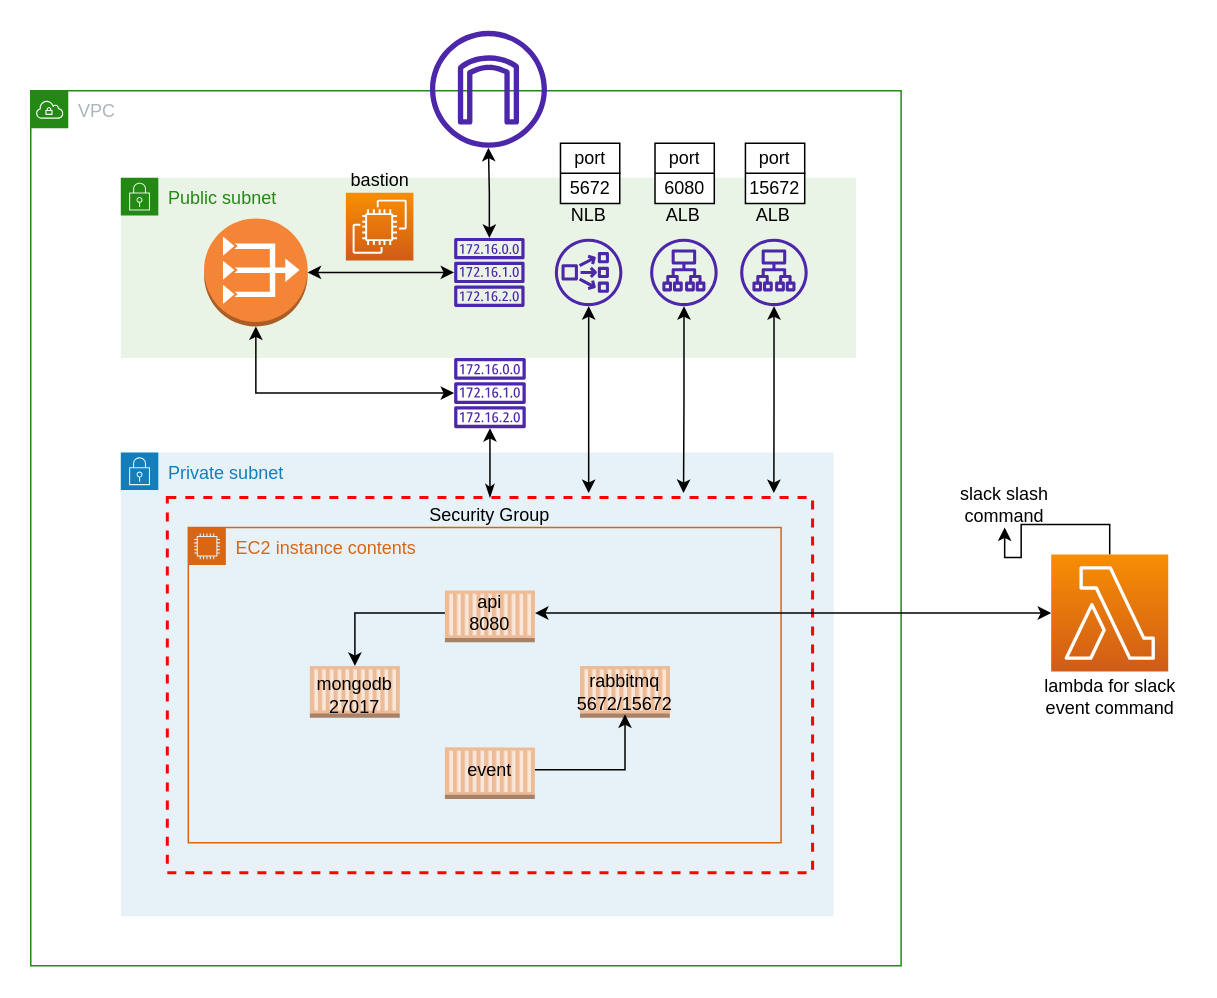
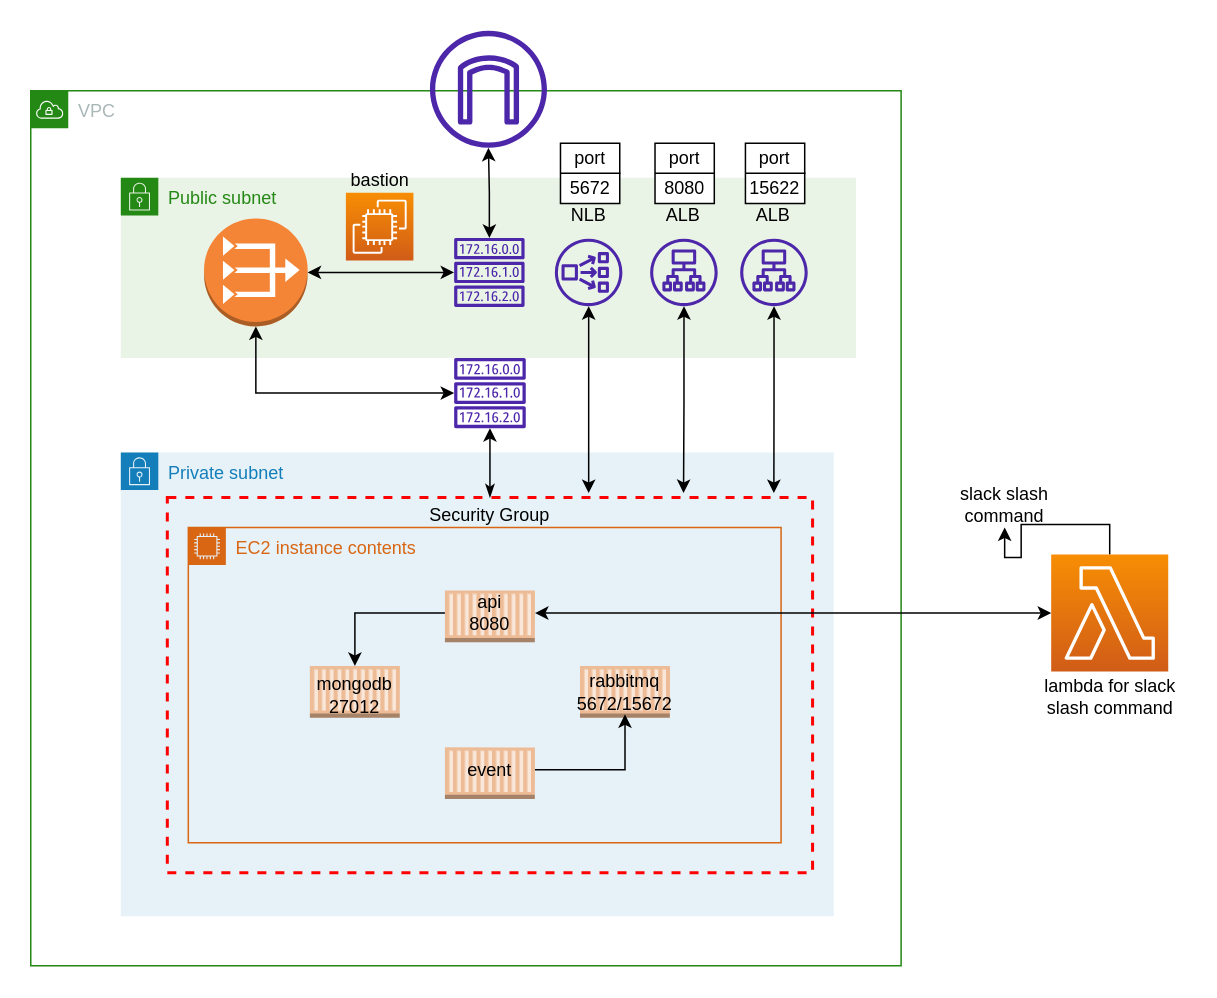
node "6080": label "6080" -> "8080"
node "15672": label "15672" -> "15622"
node "mongodb 27017": label "mongodb 27017" -> "mongodb 27012"
node "lambda for slack event command": label "lambda for slack event command" -> "lambda for slack slash command"
